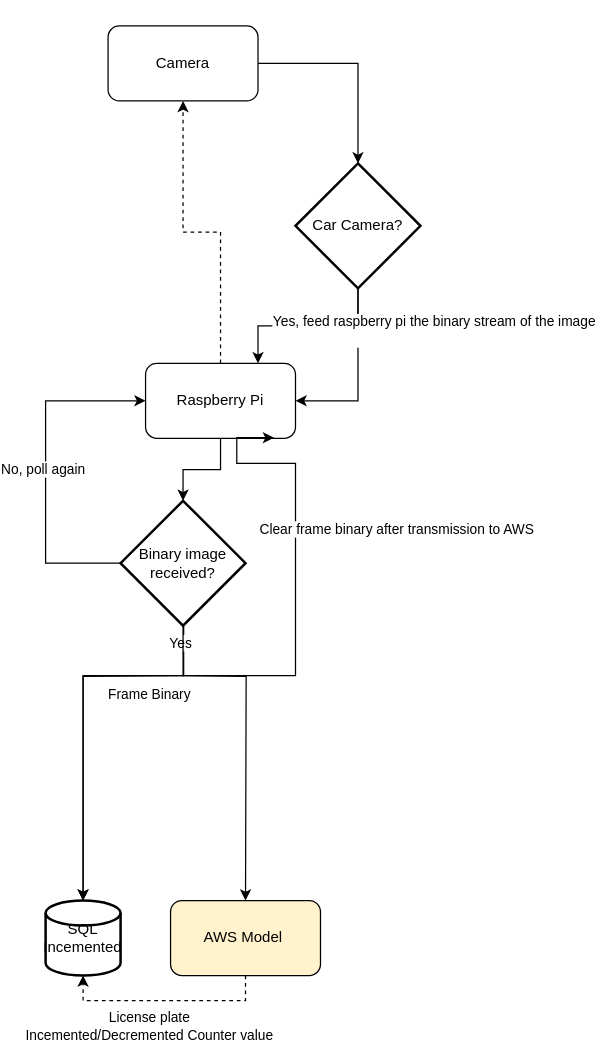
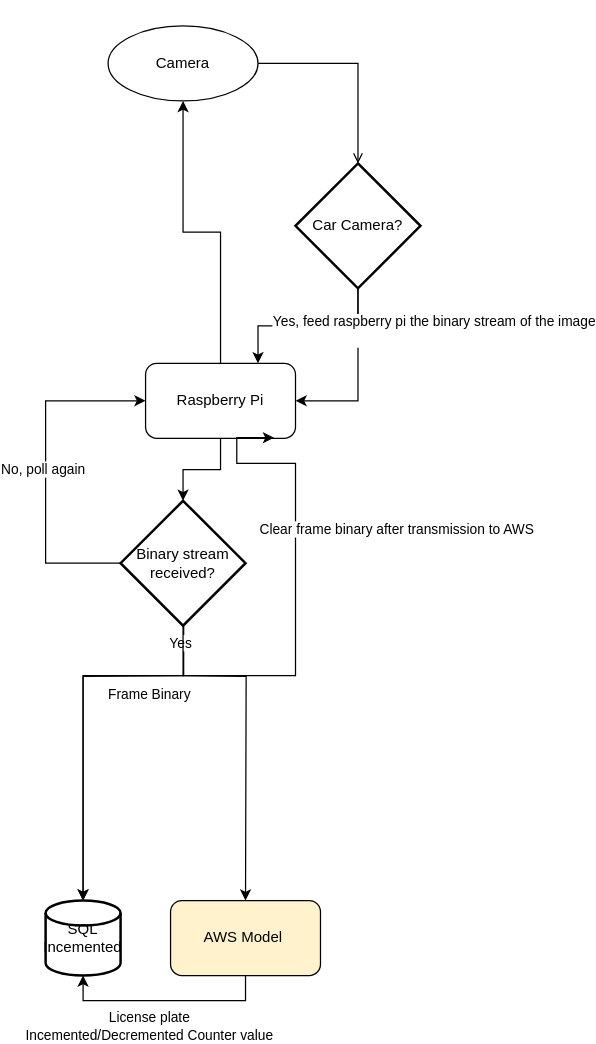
node "Camera": shape rounded rectangle -> ellipse
edge "Camera" -> "Car Camera?": arrowhead classic -> open
edge "Raspberry Pi" -> "Camera": style dashed -> solid
node "Binary image received?": label "Binary image received?" -> "Binary stream received?"
edge "AWS Model" -> "SQL Incemented": style dashed -> solid
